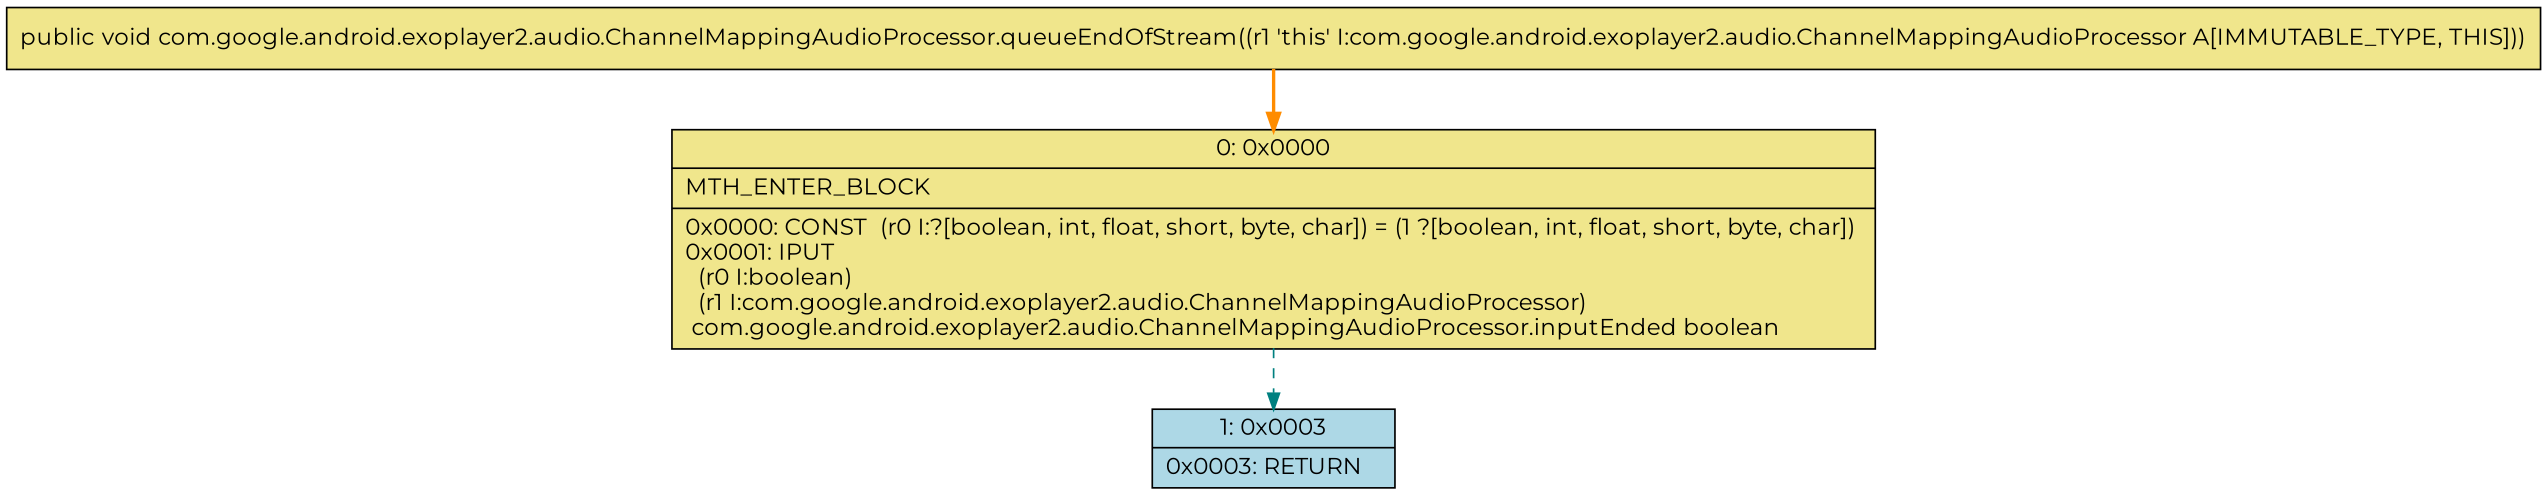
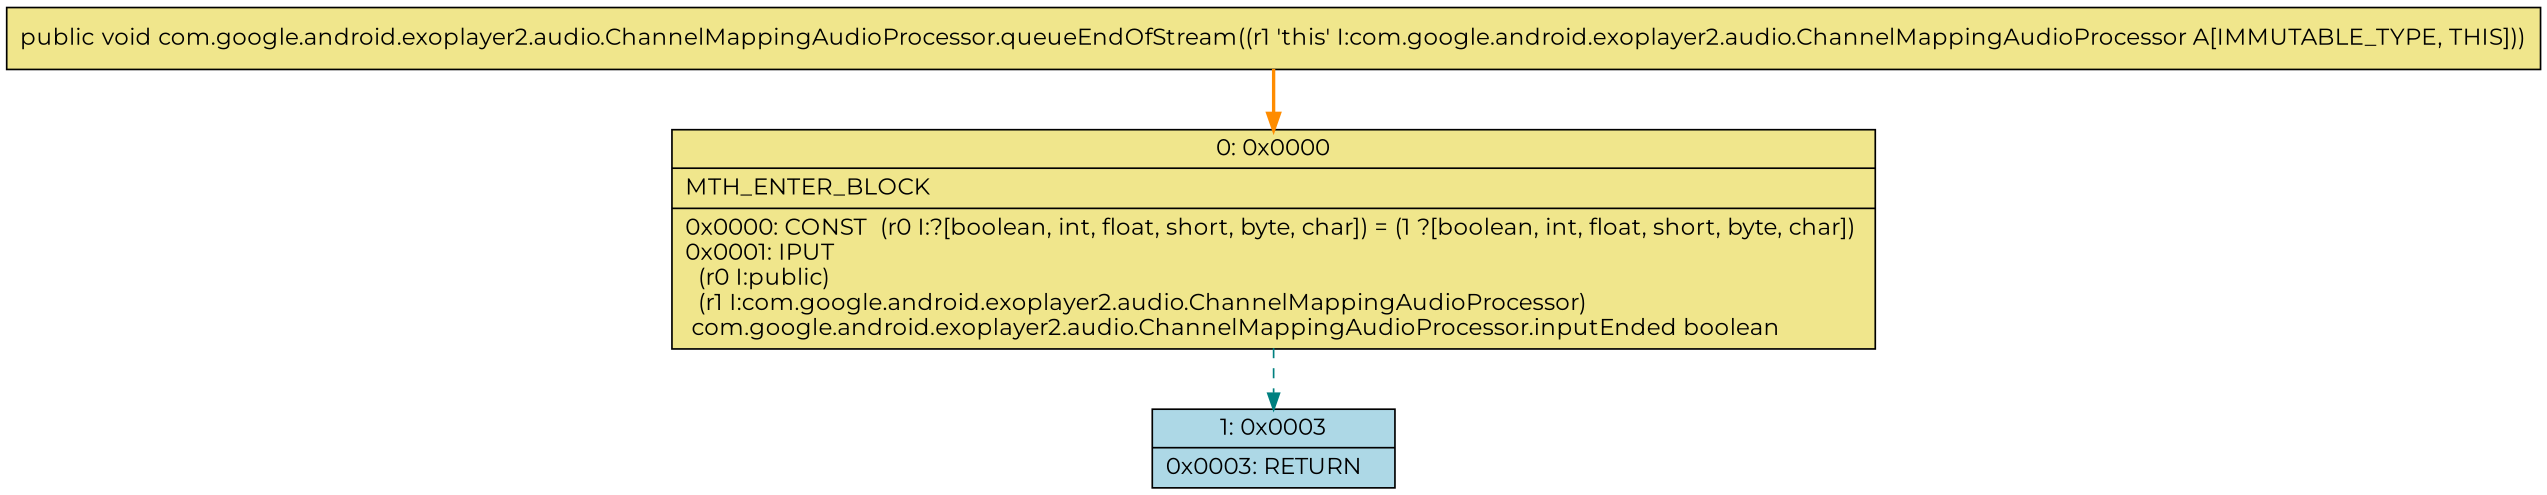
node "0: 0x0000": text "(r0 I:boolean)" -> "(r0 I:public)"
